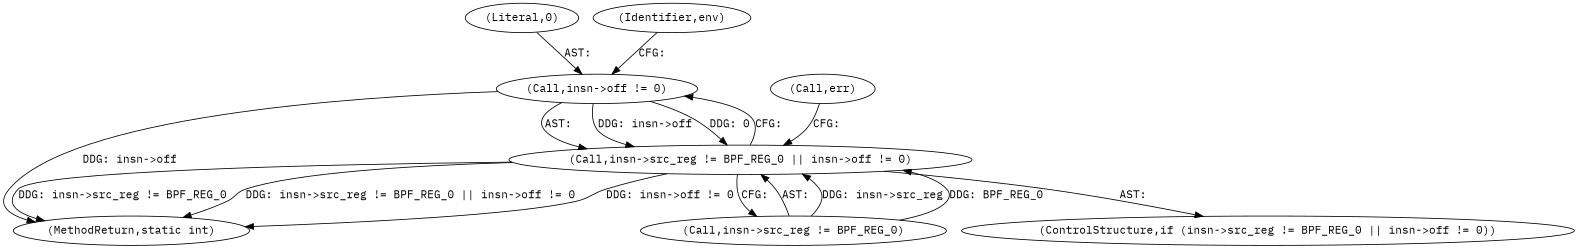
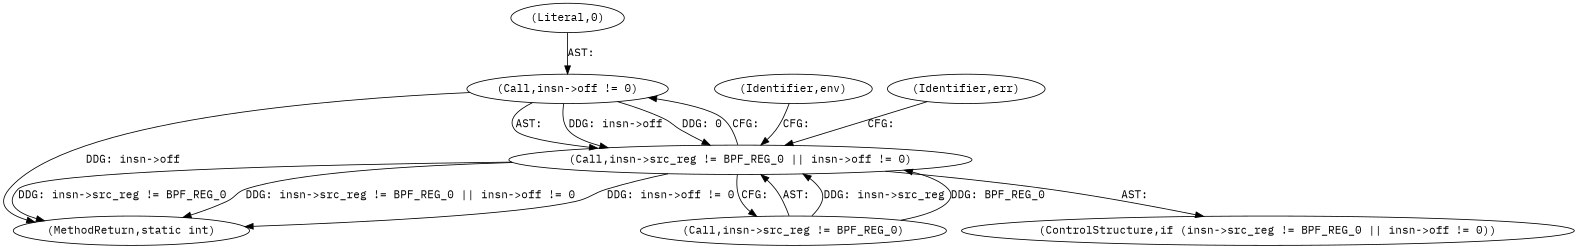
edge "(Identifier,env)" -> "(Call,insn->off != 0)": now "(Identifier,env)" -> "(Call,insn->src_reg != BPF_REG_0 || insn->off != 0)"
node "(Call,err)": label "(Call,err)" -> "(Identifier,err)"
